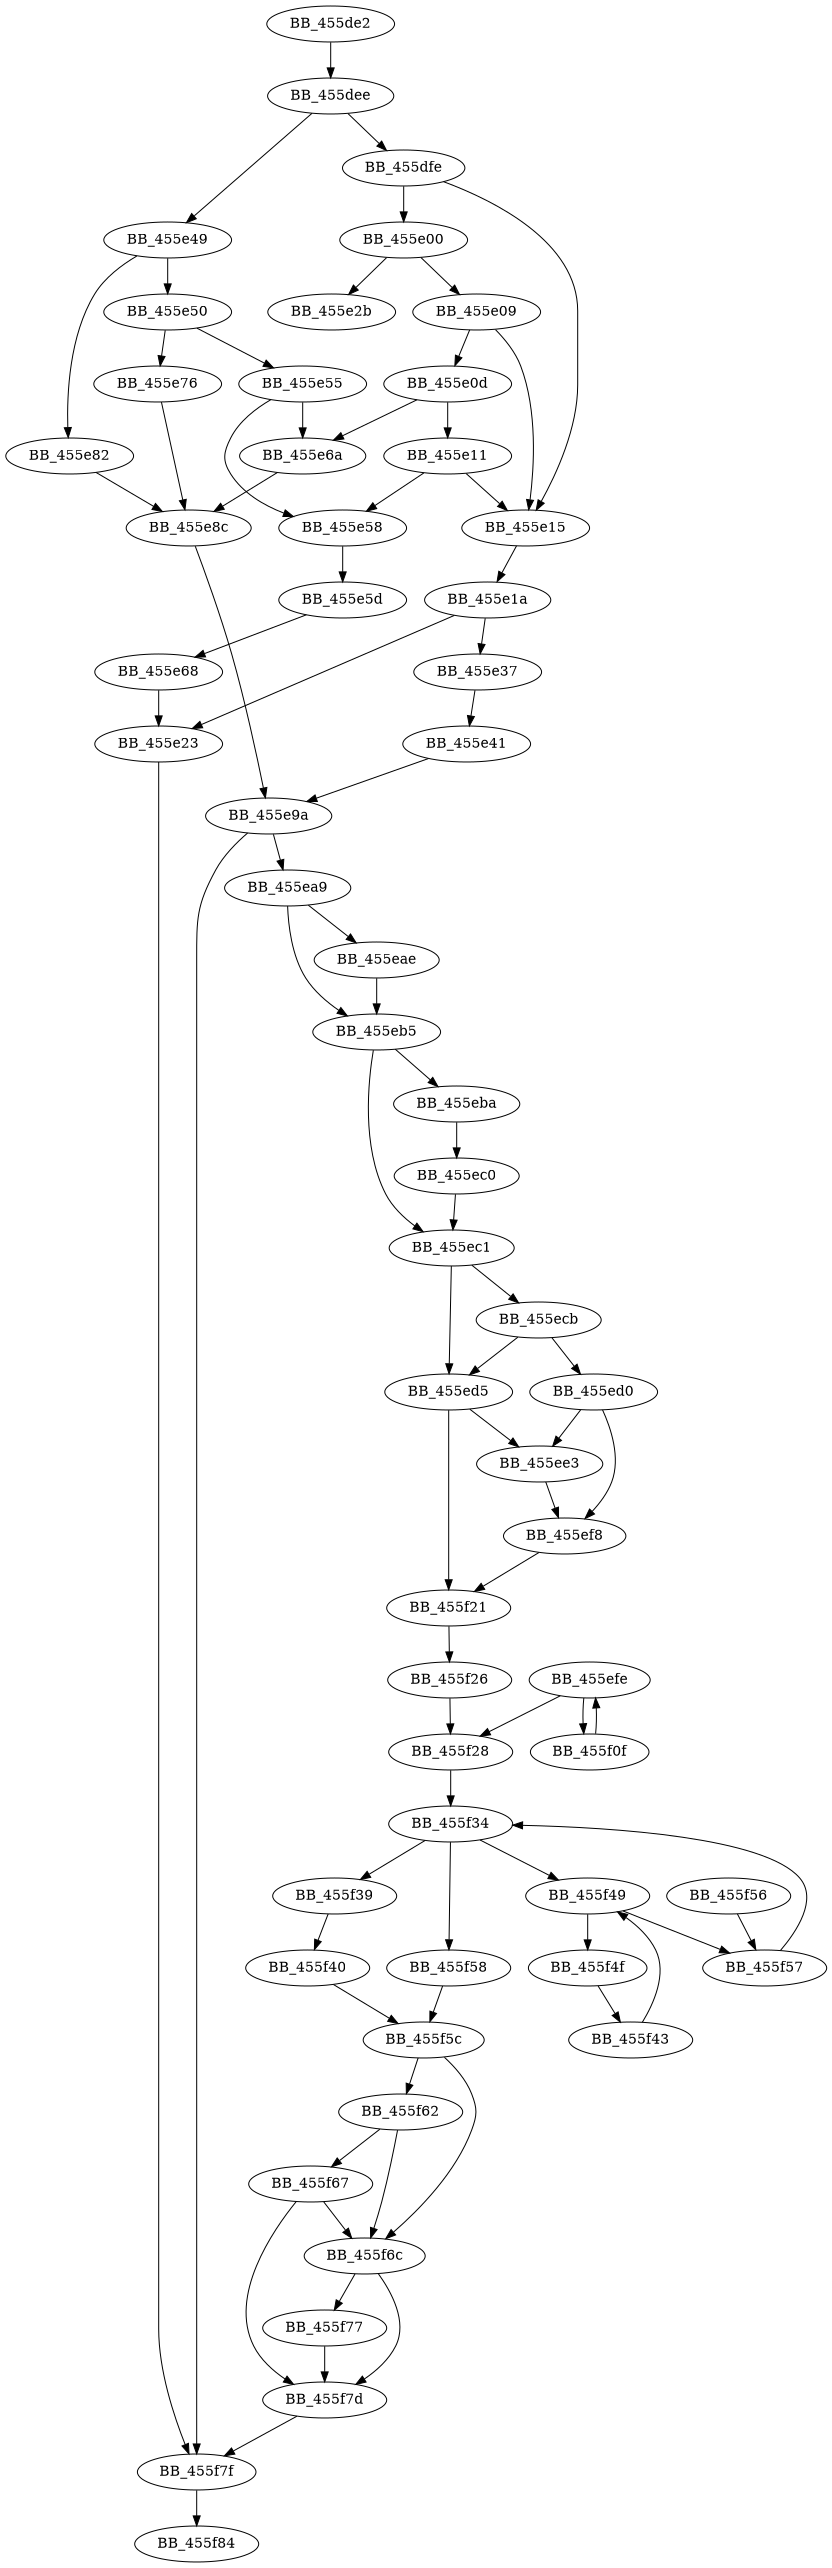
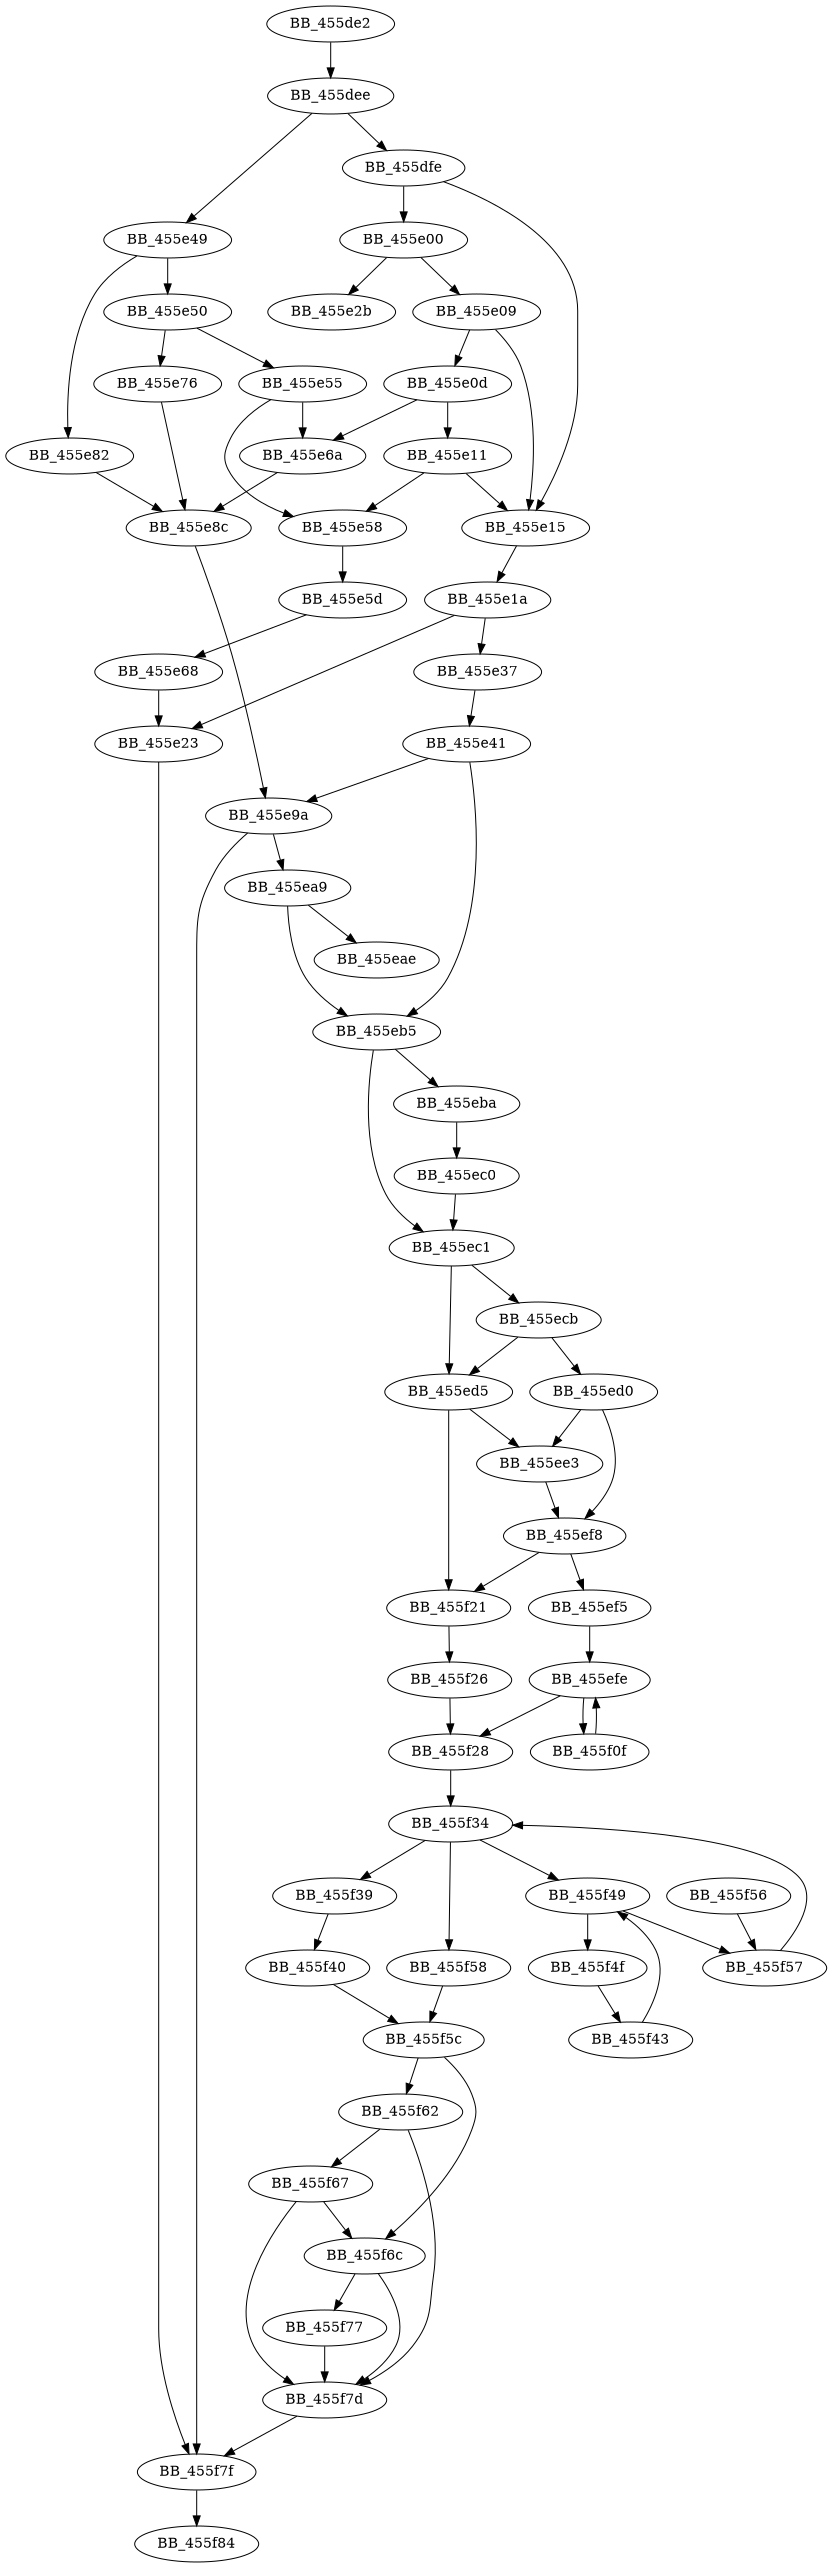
edge "BB_455eae" -> "BB_455eb5": now "BB_455e41" -> "BB_455eb5"
node "BB_455ef5": added
edge "BB_455f62" -> "BB_455f6c": now "BB_455f62" -> "BB_455f7d"
